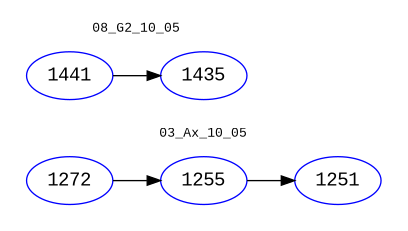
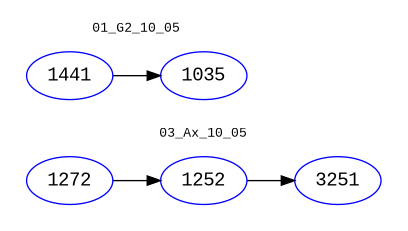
cluster "08_G2_10_05": label "08_G2_10_05" -> "01_G2_10_05"
node "1435": label "1435" -> "1035"
node "1255": label "1255" -> "1252"
node "1251": label "1251" -> "3251"
